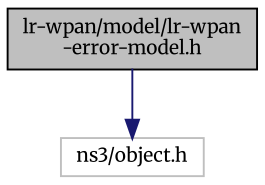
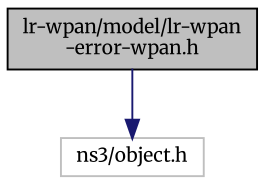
node "lr-wpan/model/lr-wpan -error-model.h": label "lr-wpan/model/lr-wpan -error-model.h" -> "lr-wpan/model/lr-wpan -error-wpan.h"
